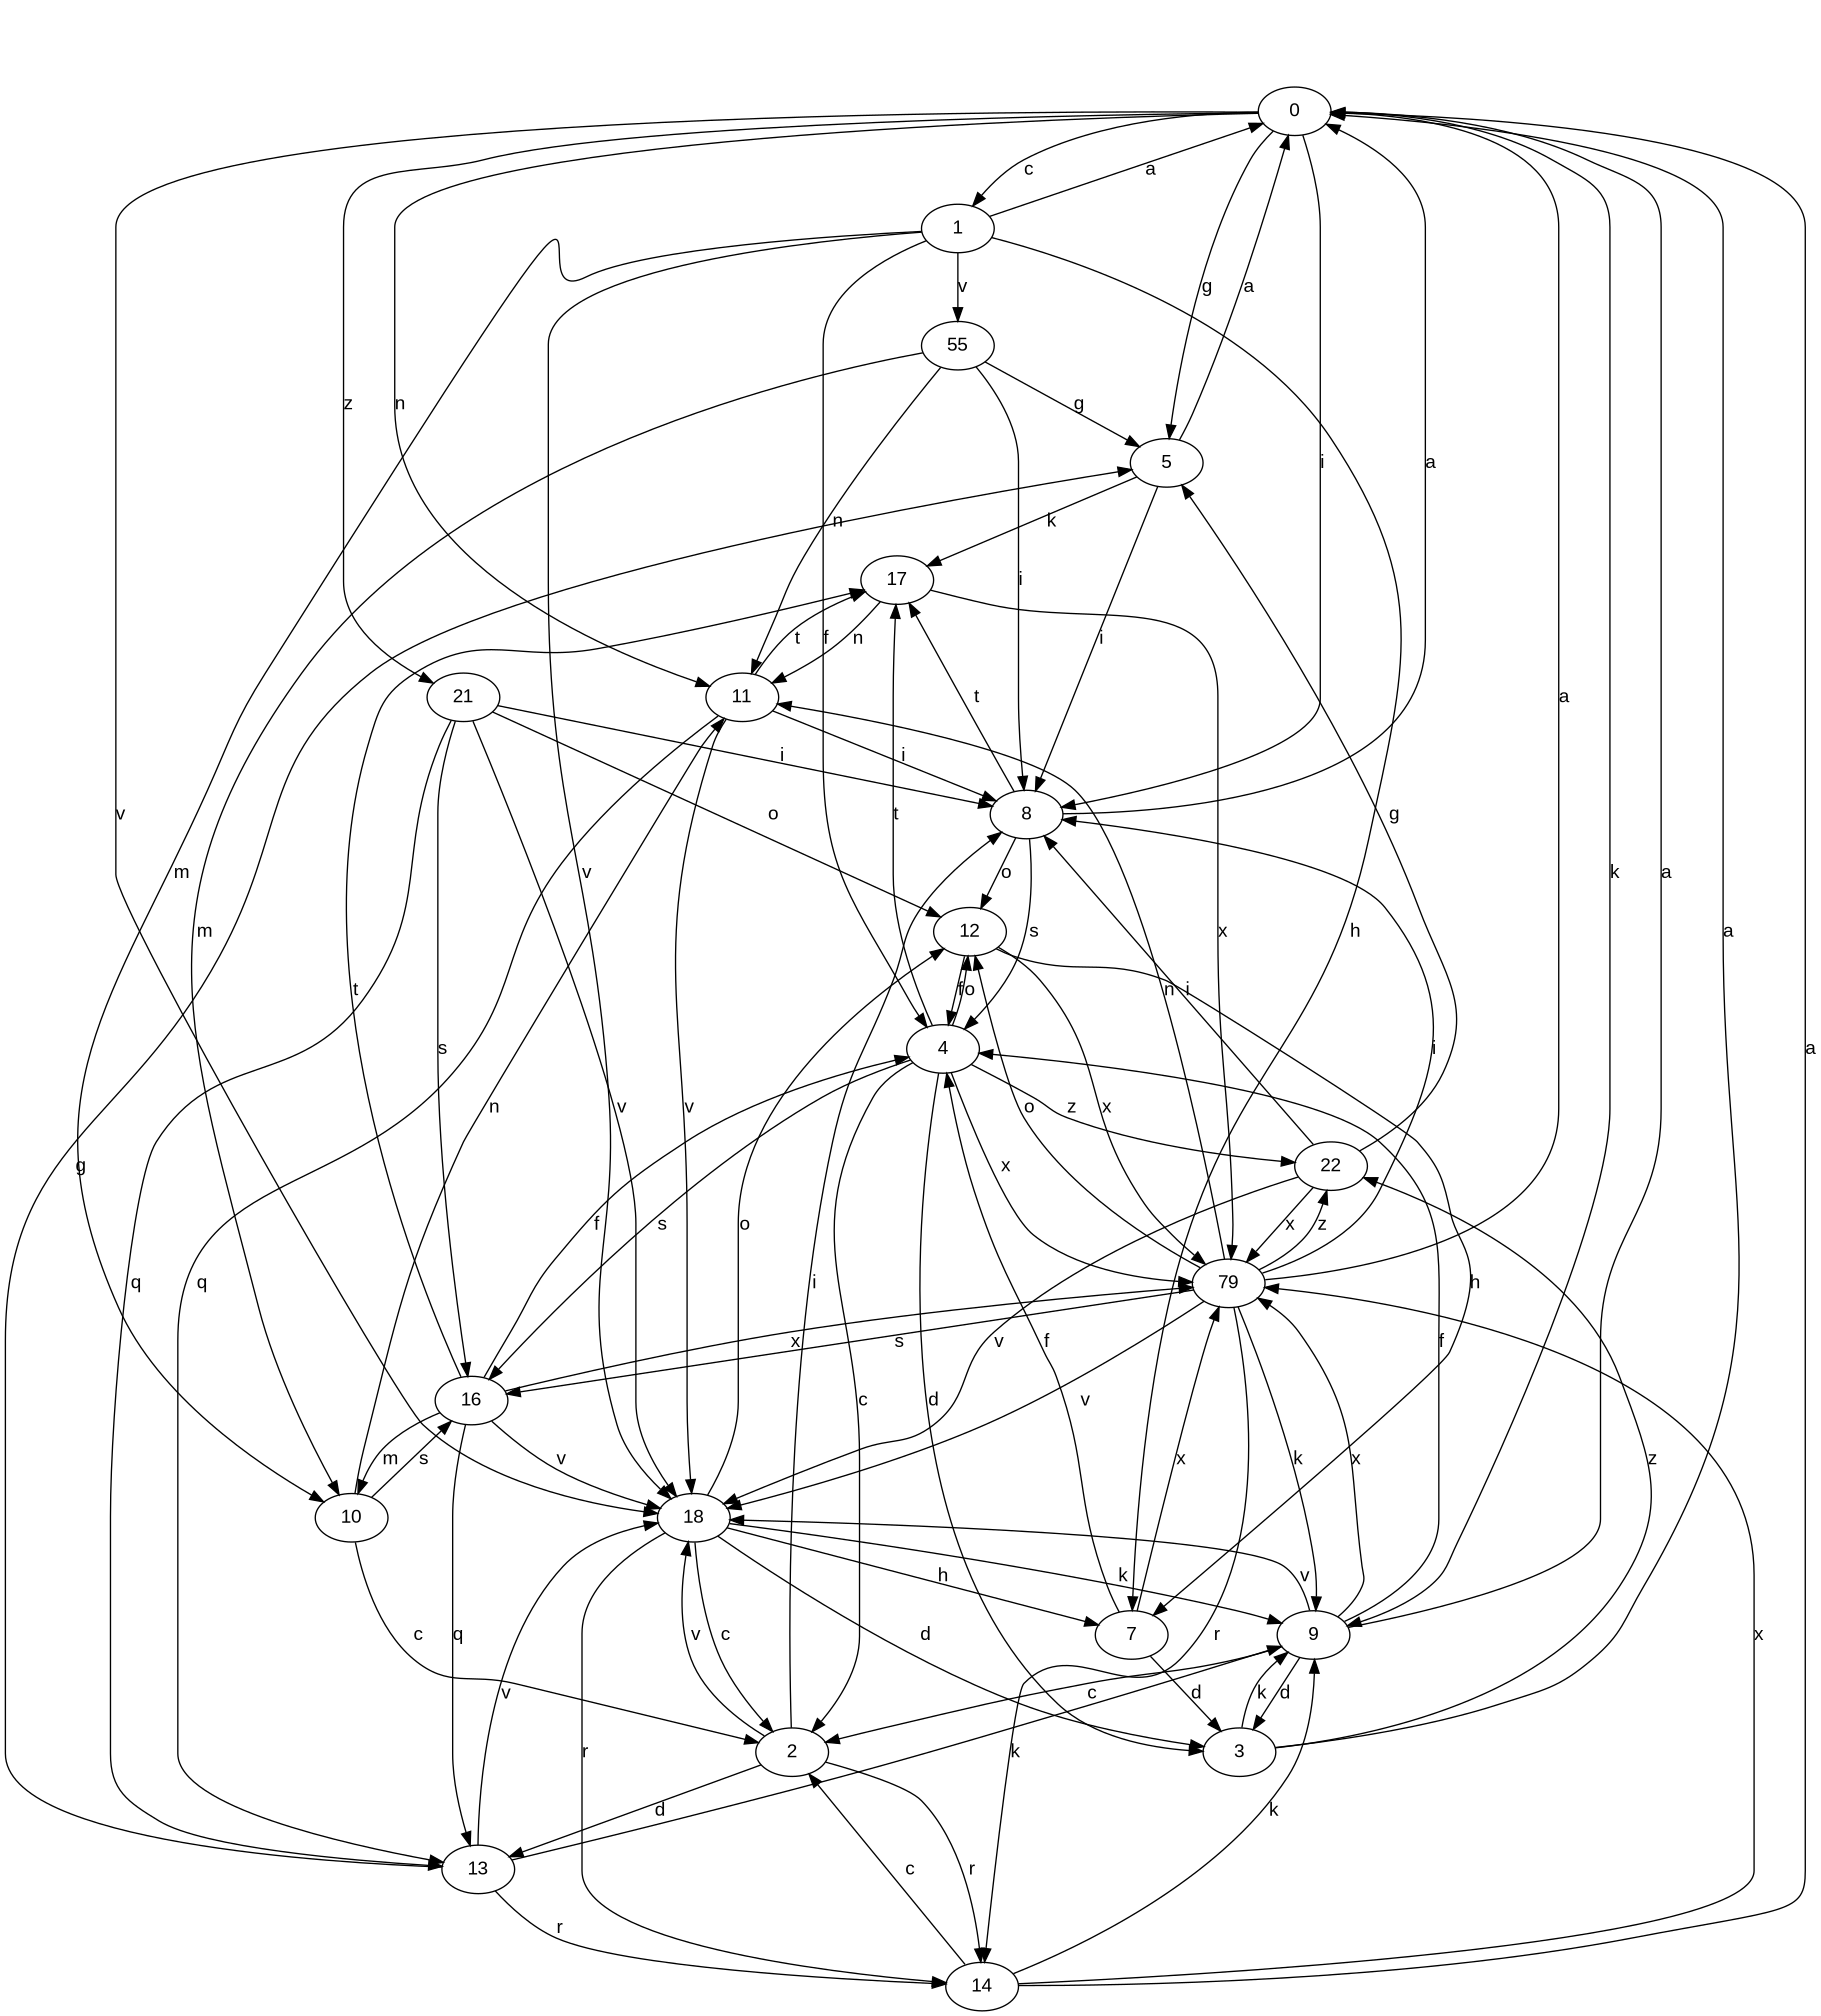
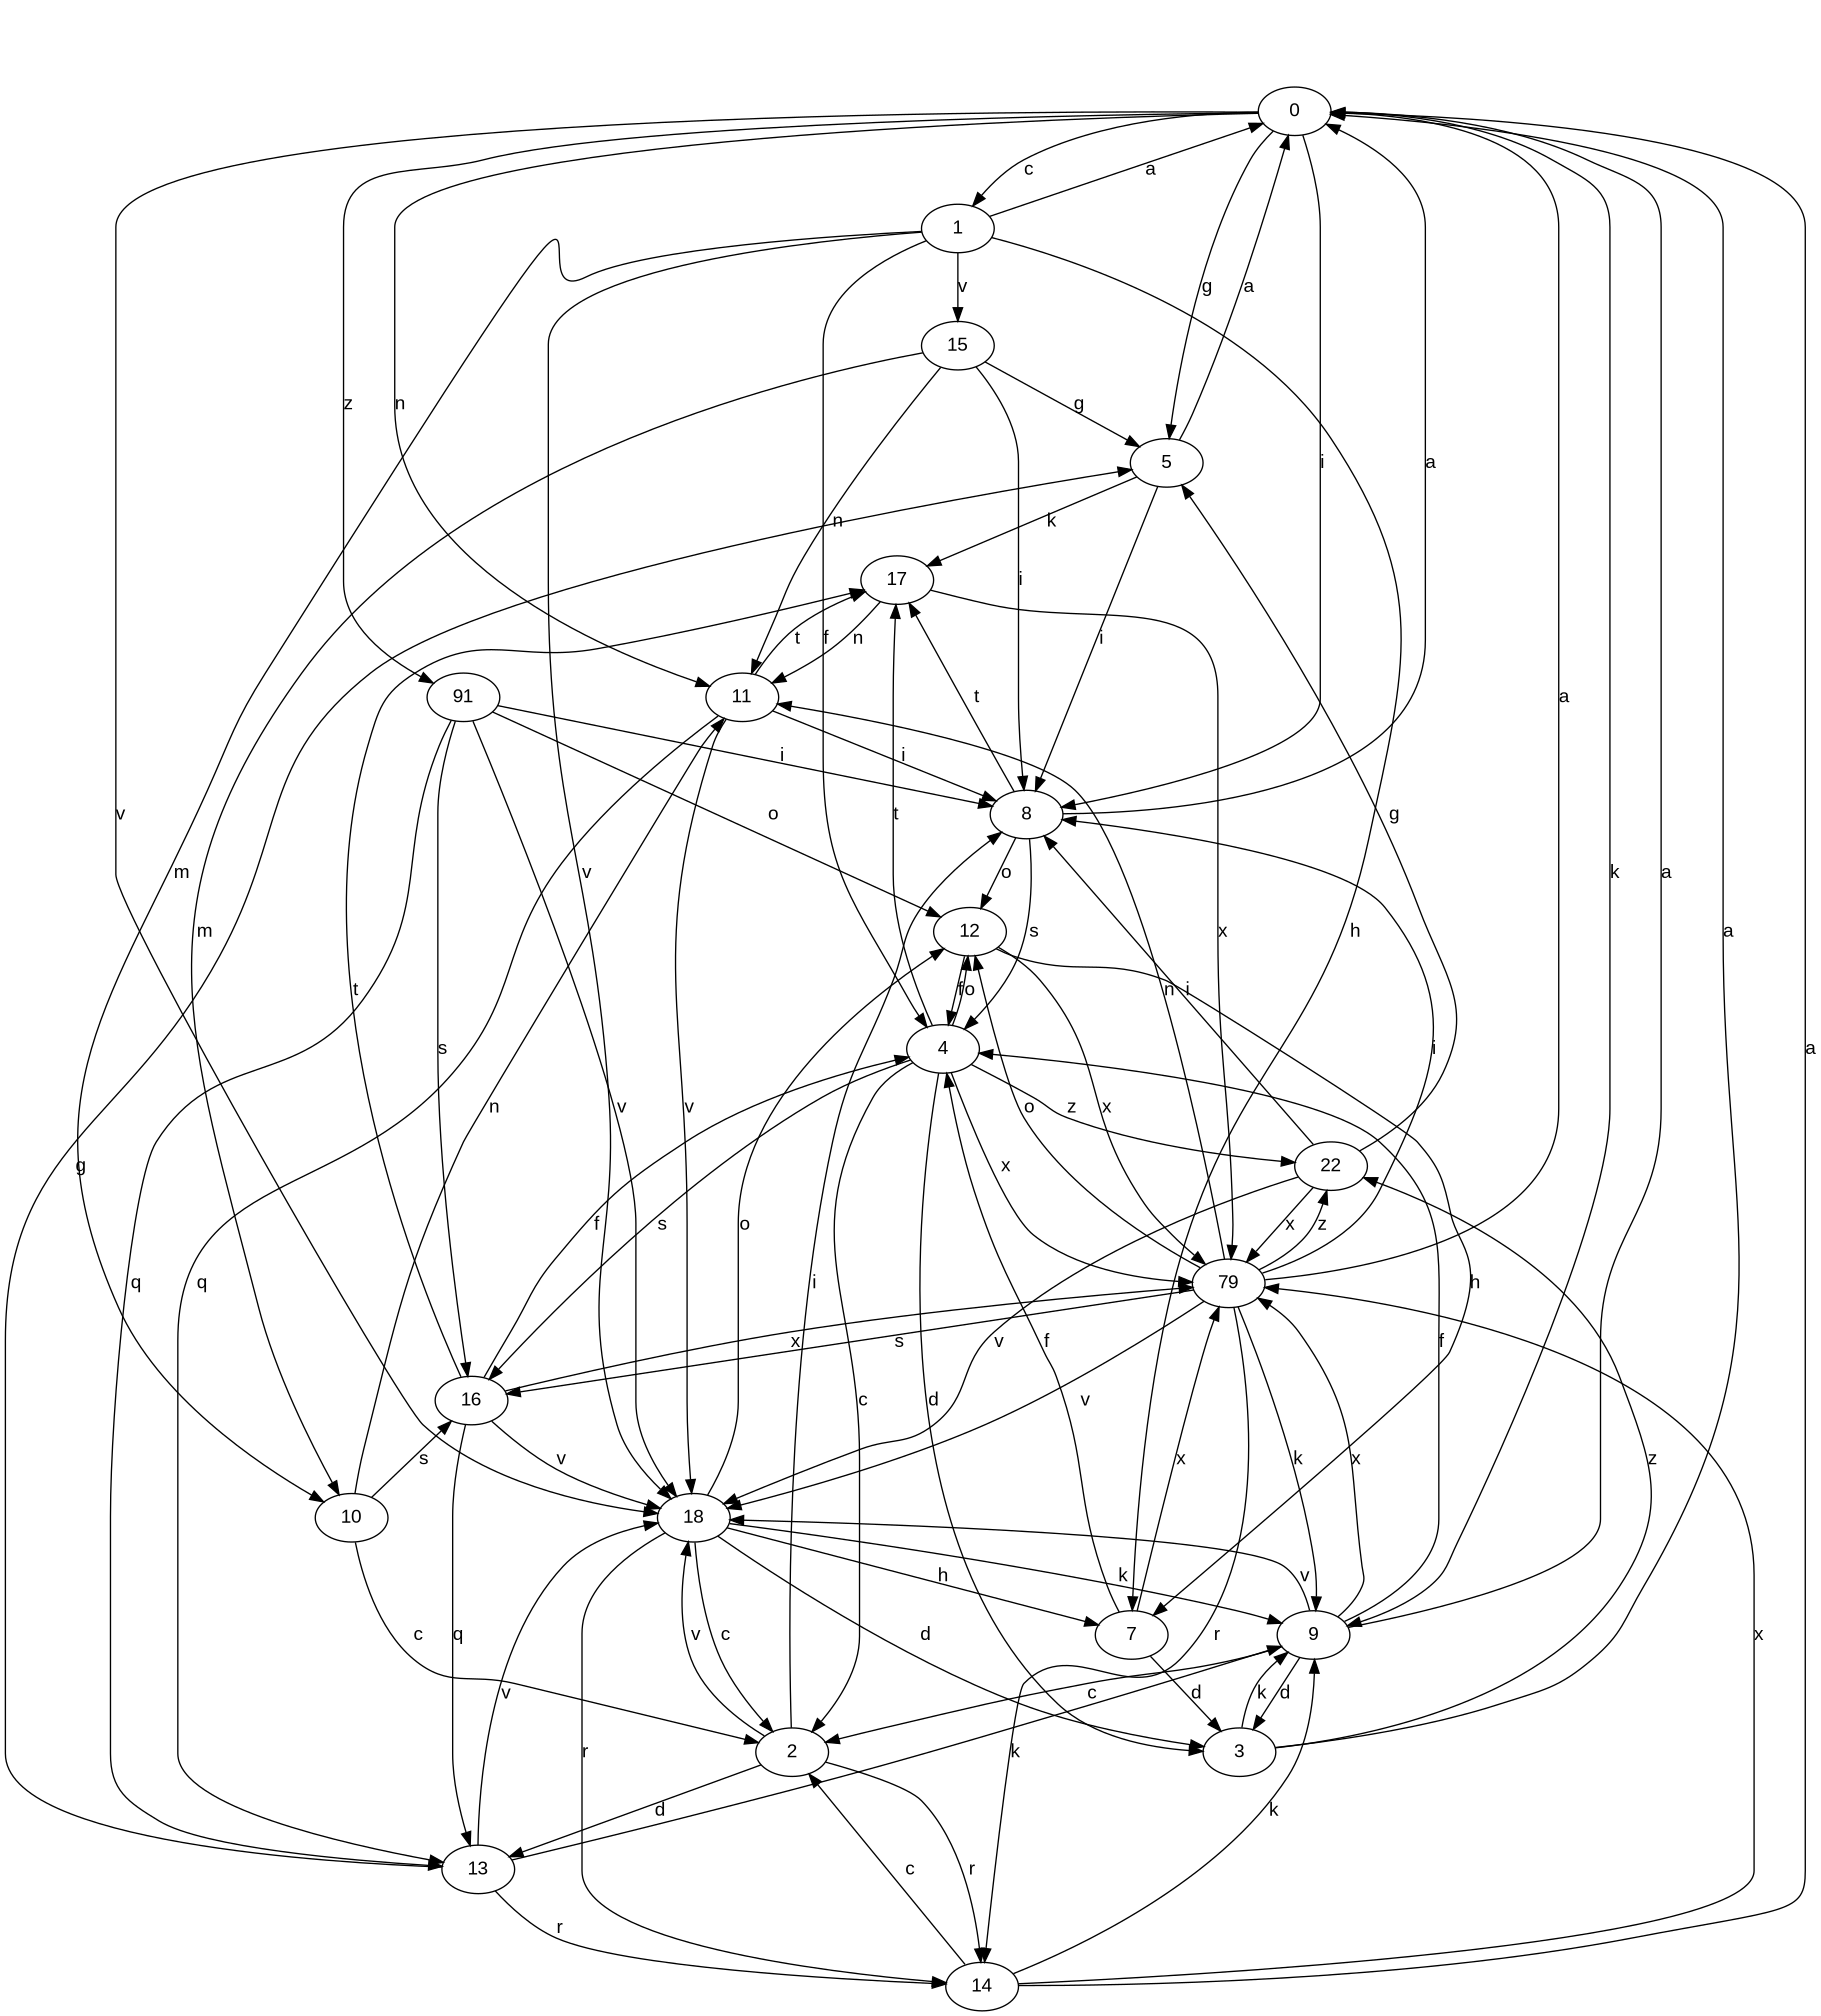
node "55": label "55" -> "15"
node "21": label "21" -> "91"
edge "16" -> "10": removed, label "m"
